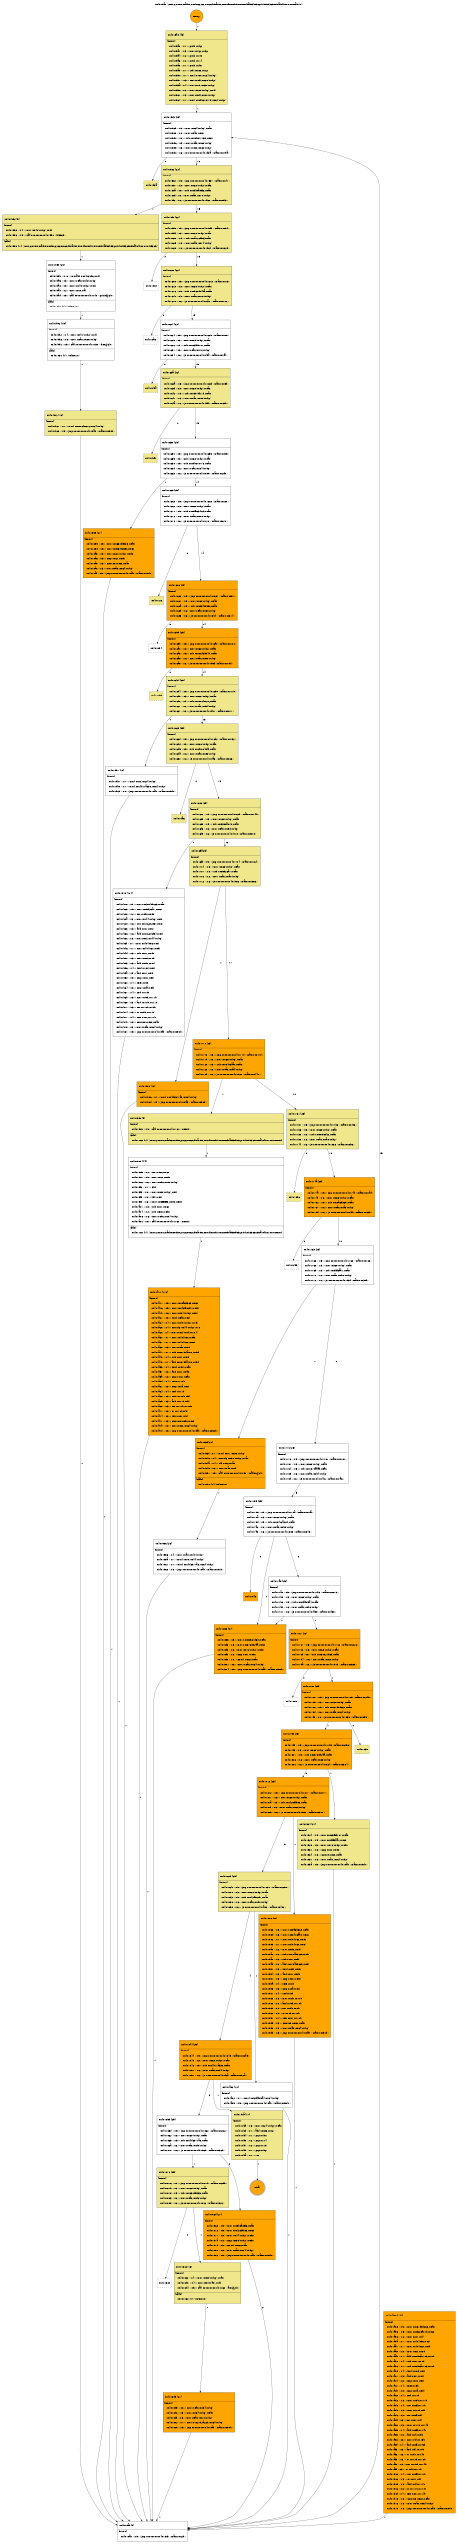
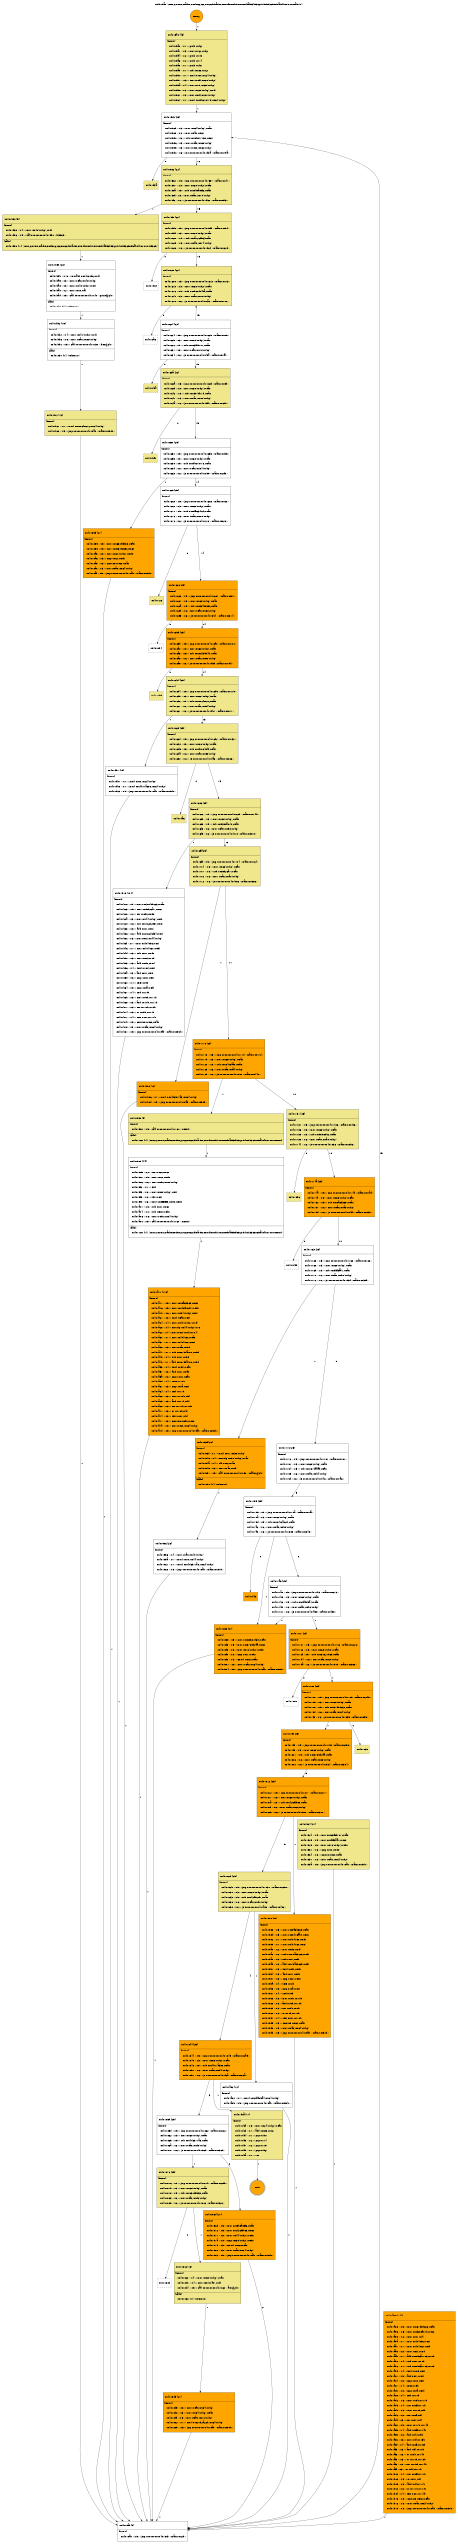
edge "0x40160e [22]" -> "0x401624 [22]": reversed
edge "0x4017f9 [25]" -> "0x401924 [27]": removed, label "1"
node "Final": label "Final" -> "Exit"
